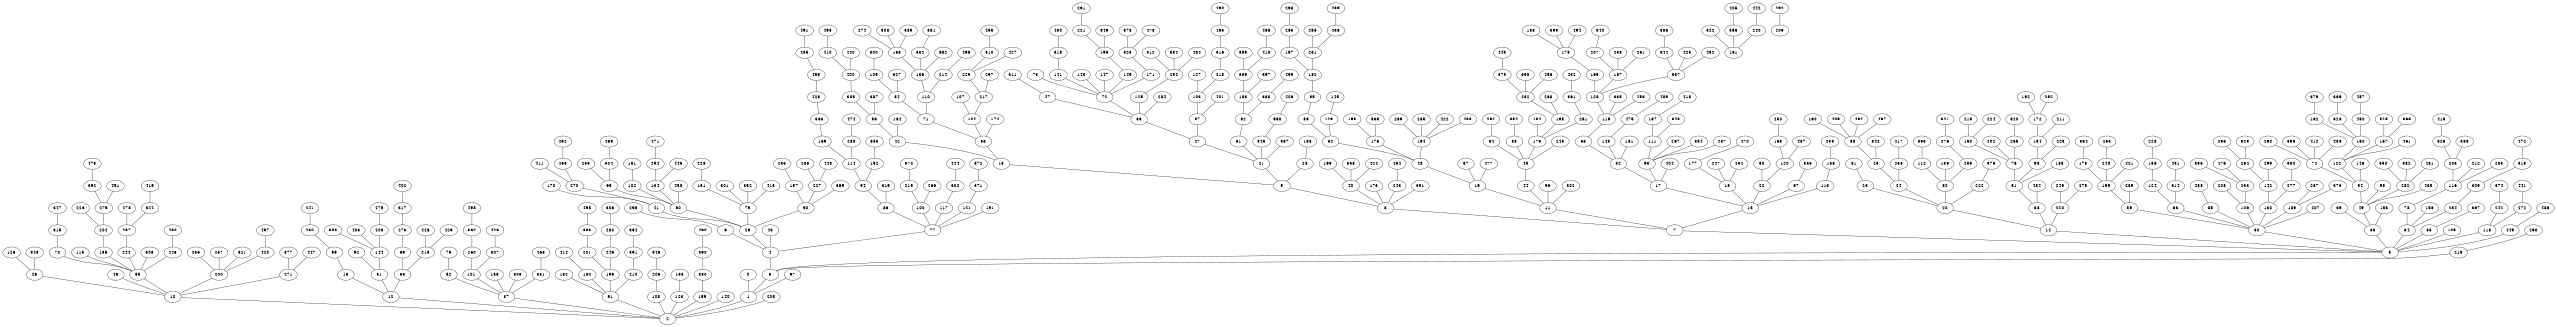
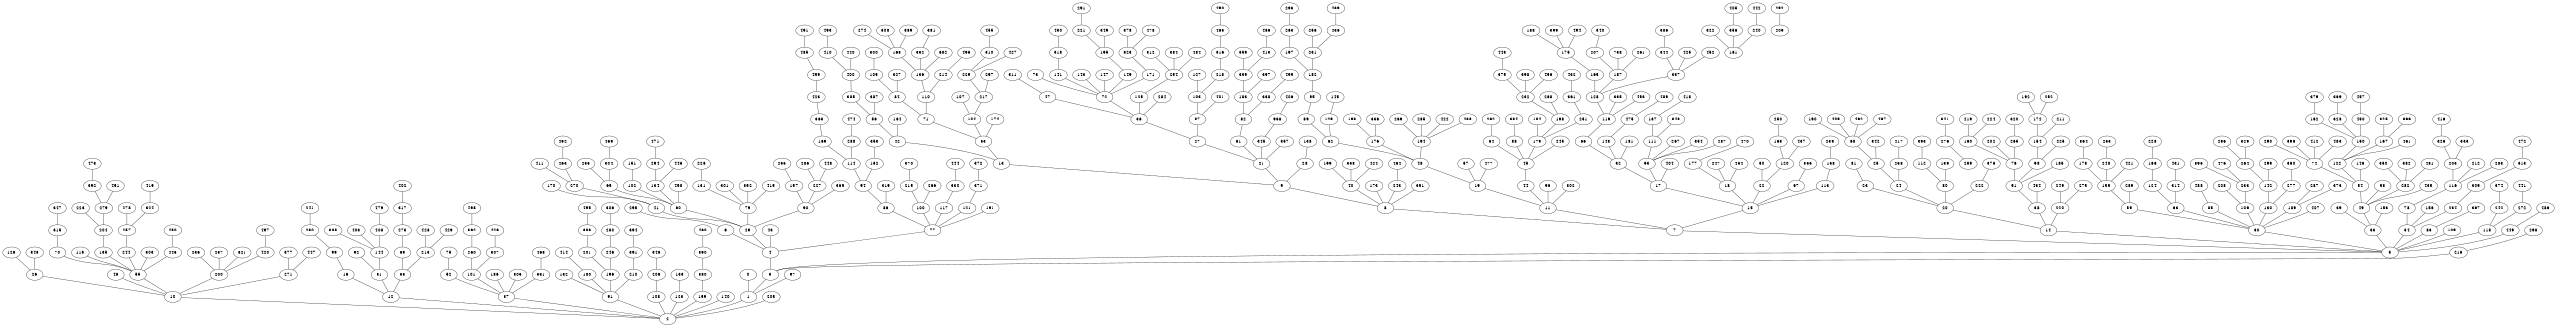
node "238": label "238" -> "738"
edge "259" -- "80": removed
